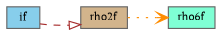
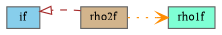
node "rho6f": label "rho6f" -> "rho1f"
edge "if" -> "rho2f": reversed
